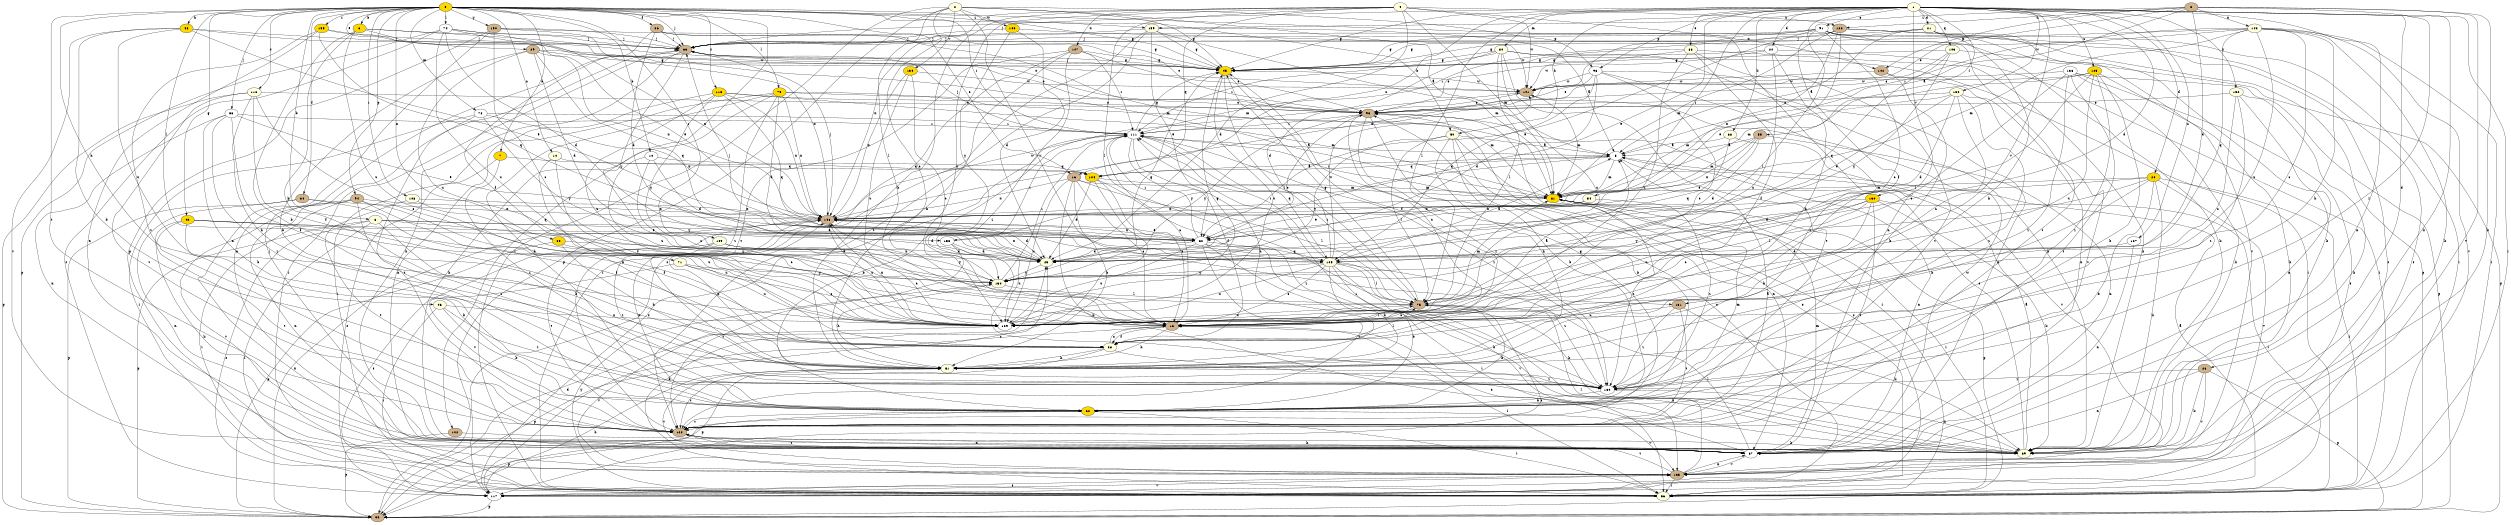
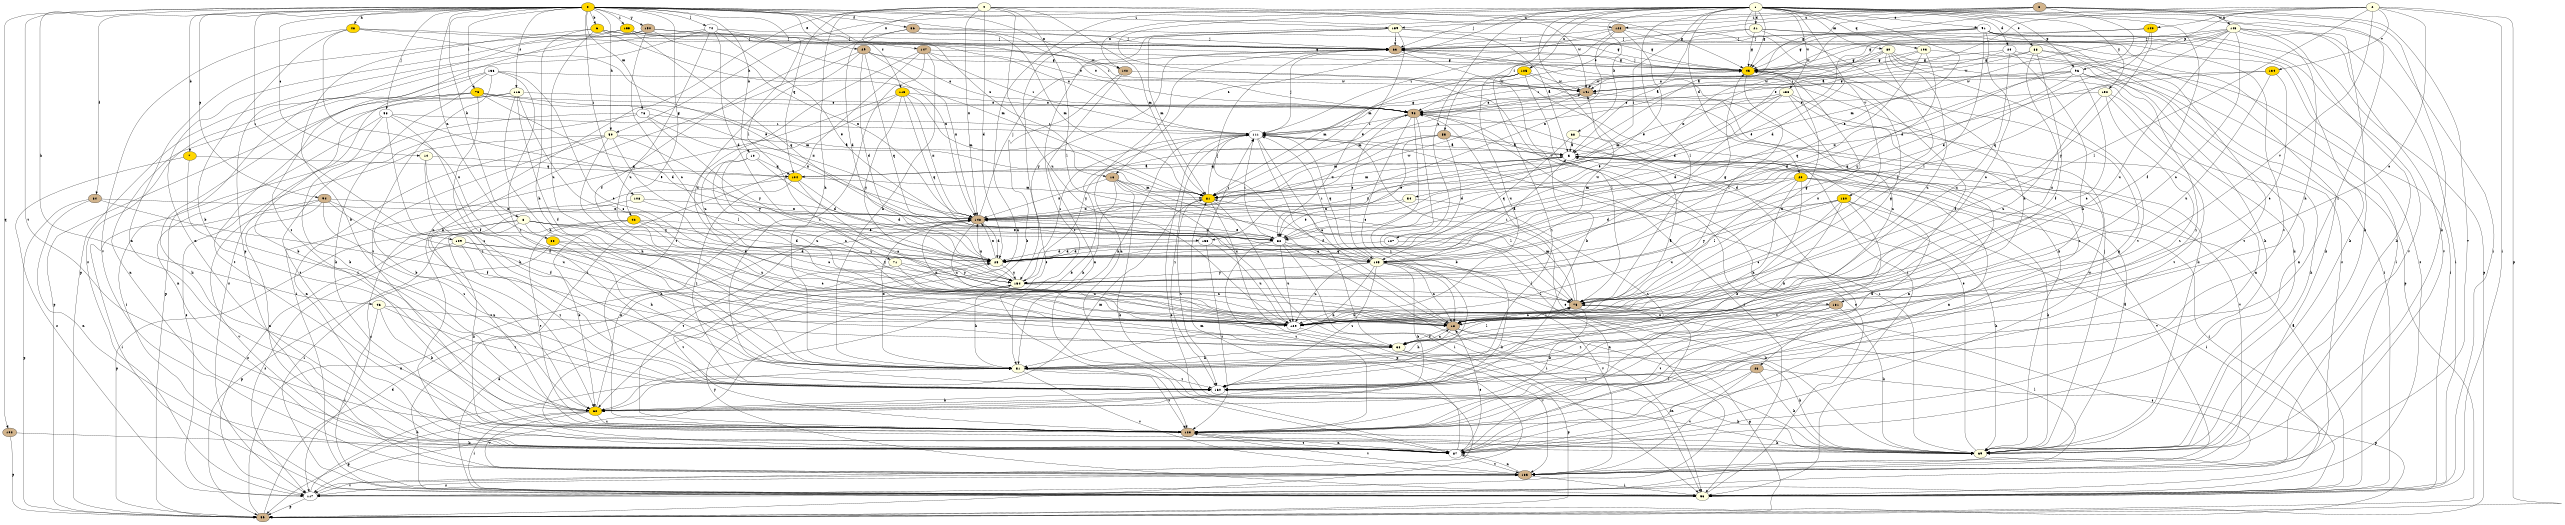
edge "0" -> "63": removed, label "j"
